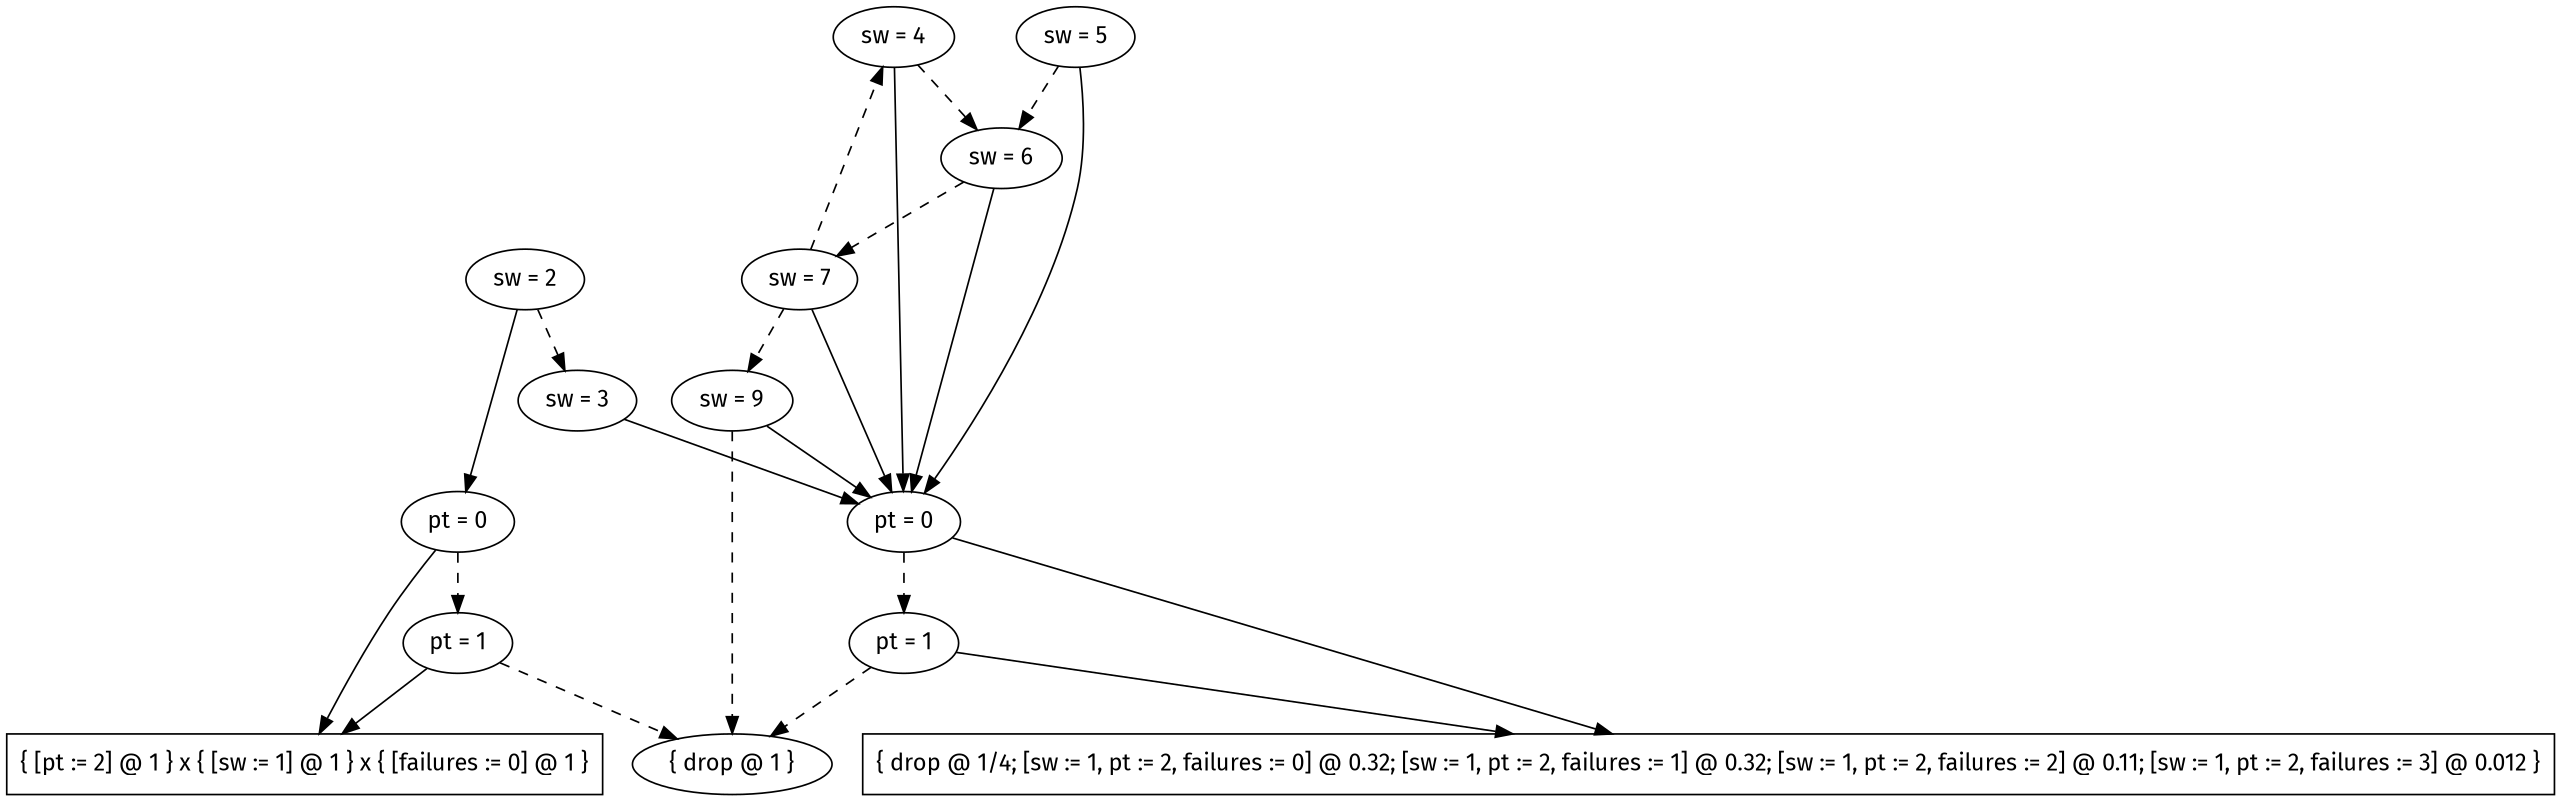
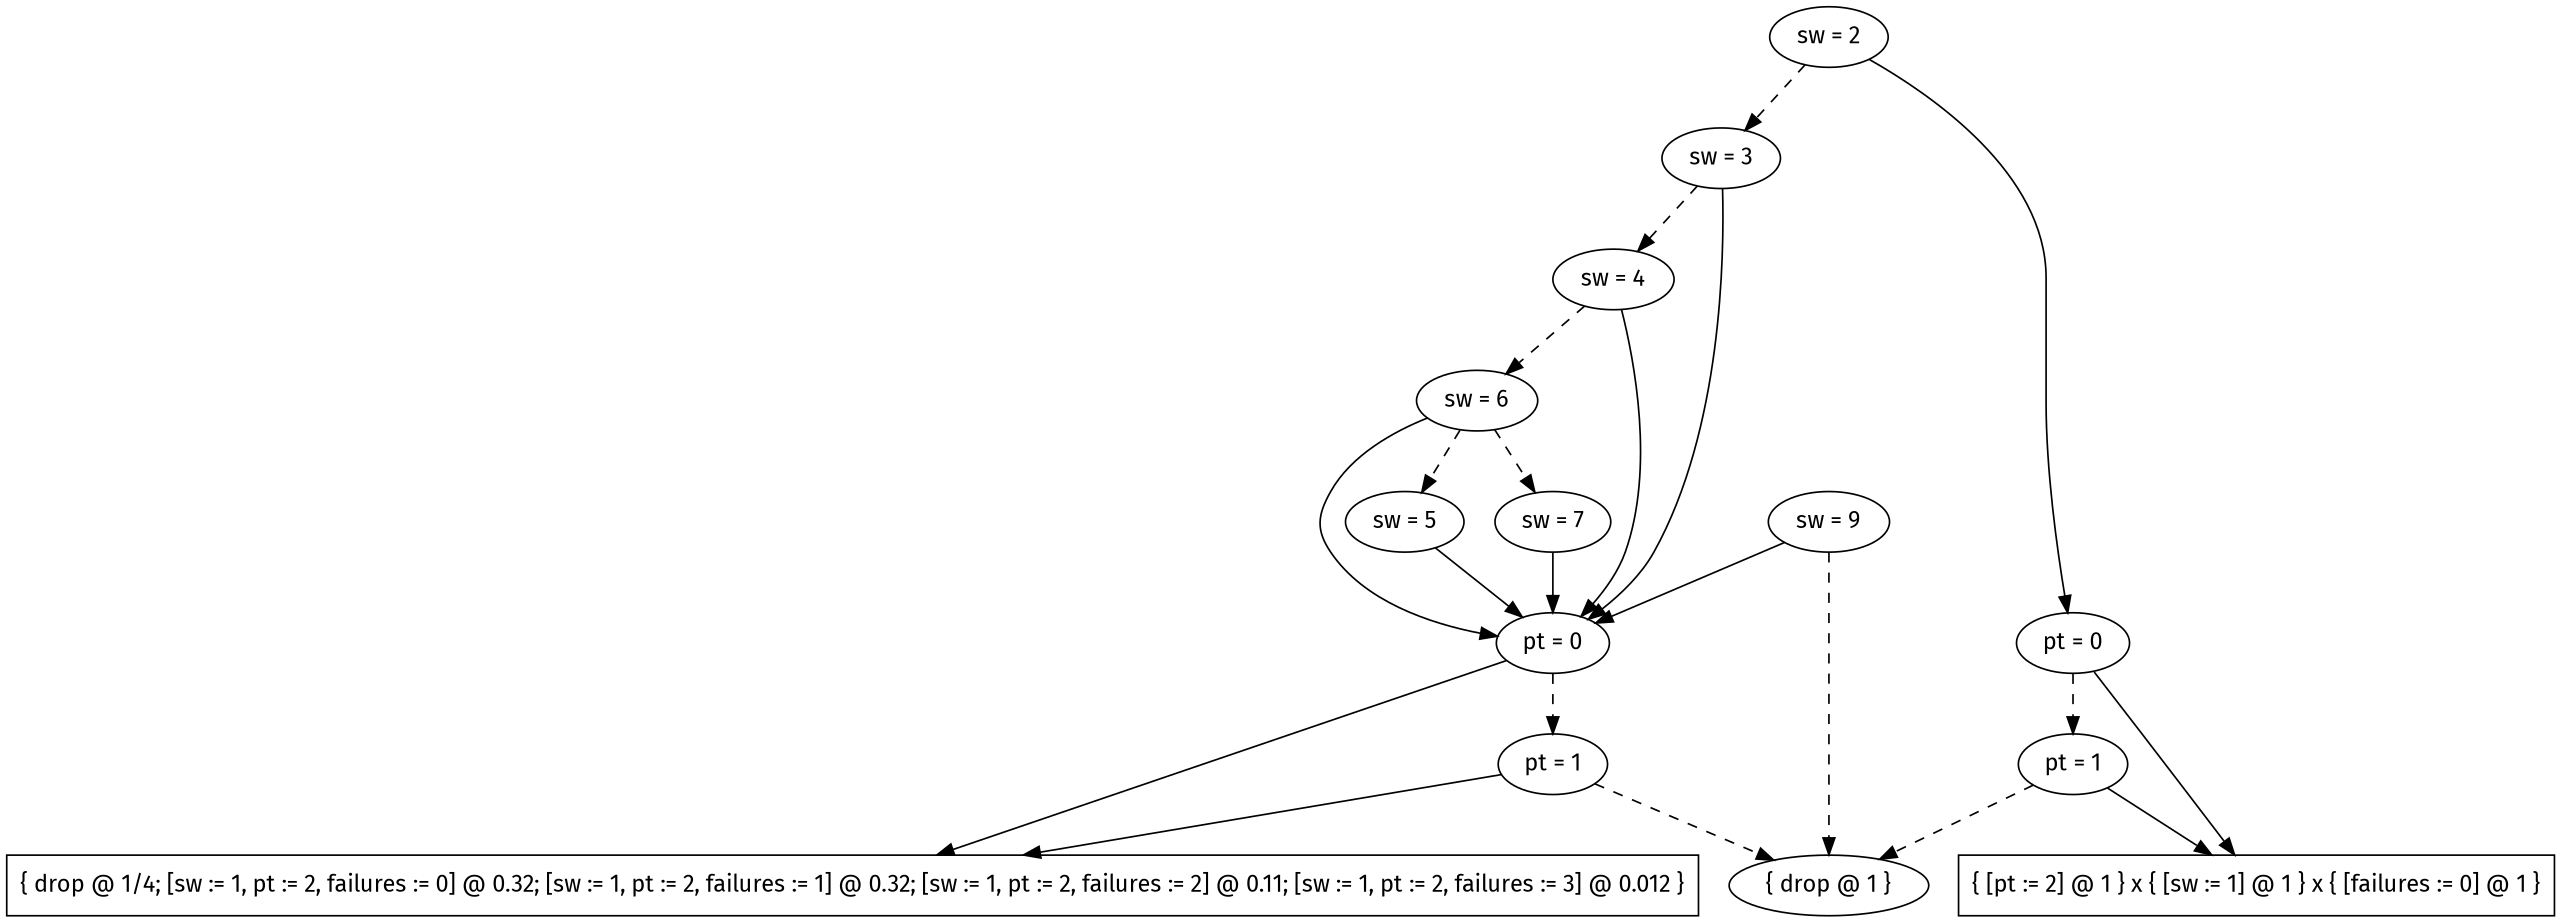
edge "sw = 5" -> "sw = 6": reversed
edge "sw = 7" -> "sw = 4": now "sw = 3" -> "sw = 4"
edge "sw = 7" -> "sw = 9": removed
